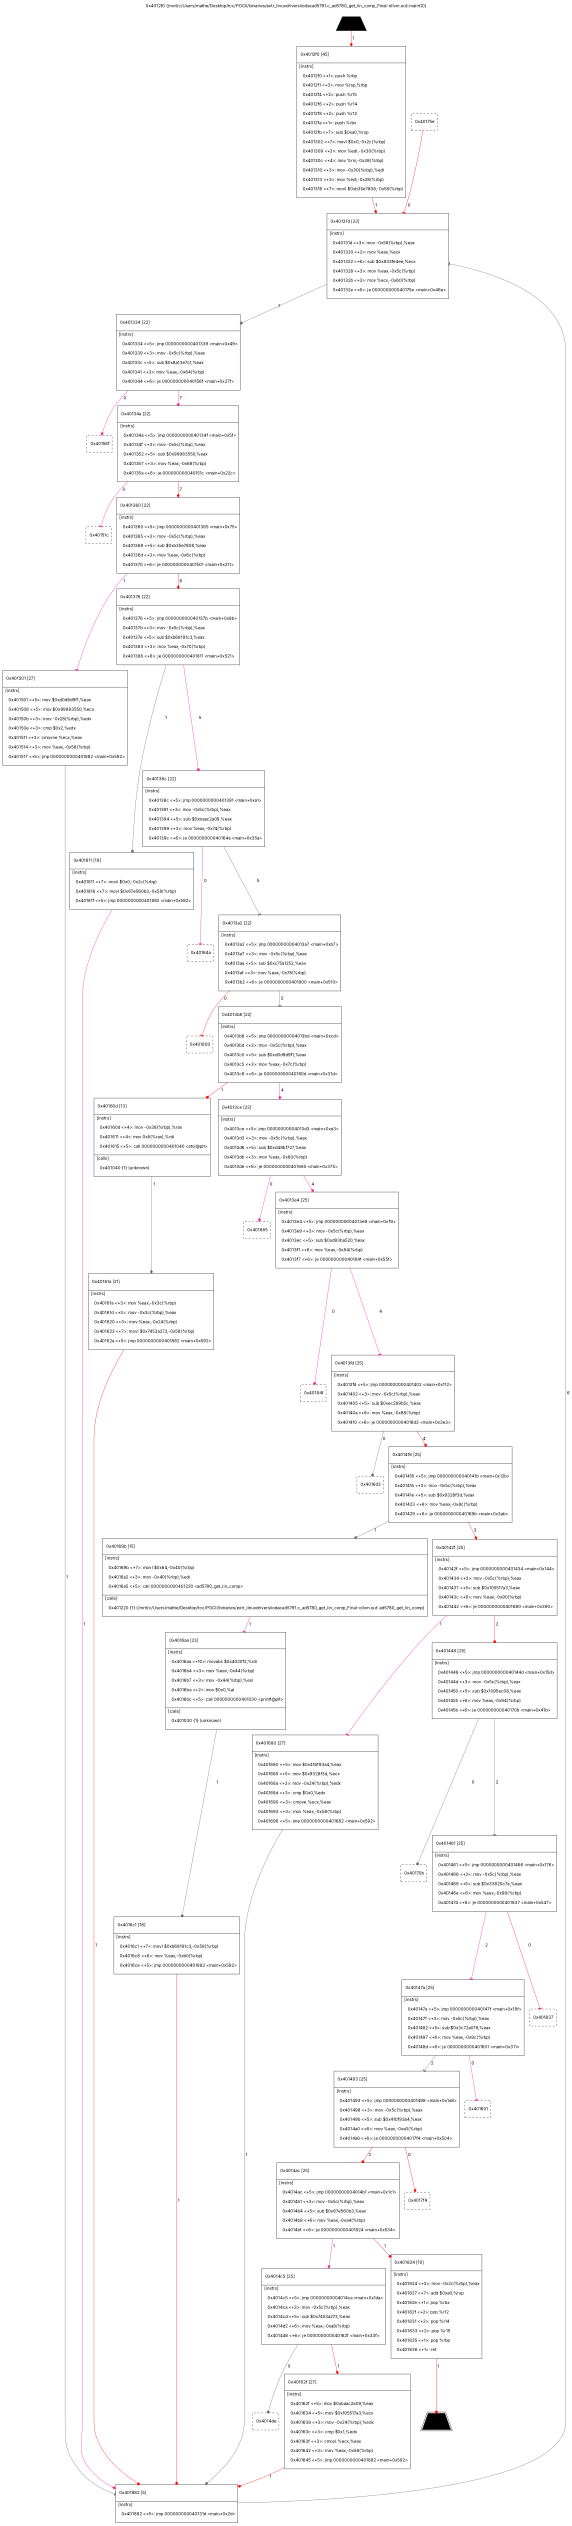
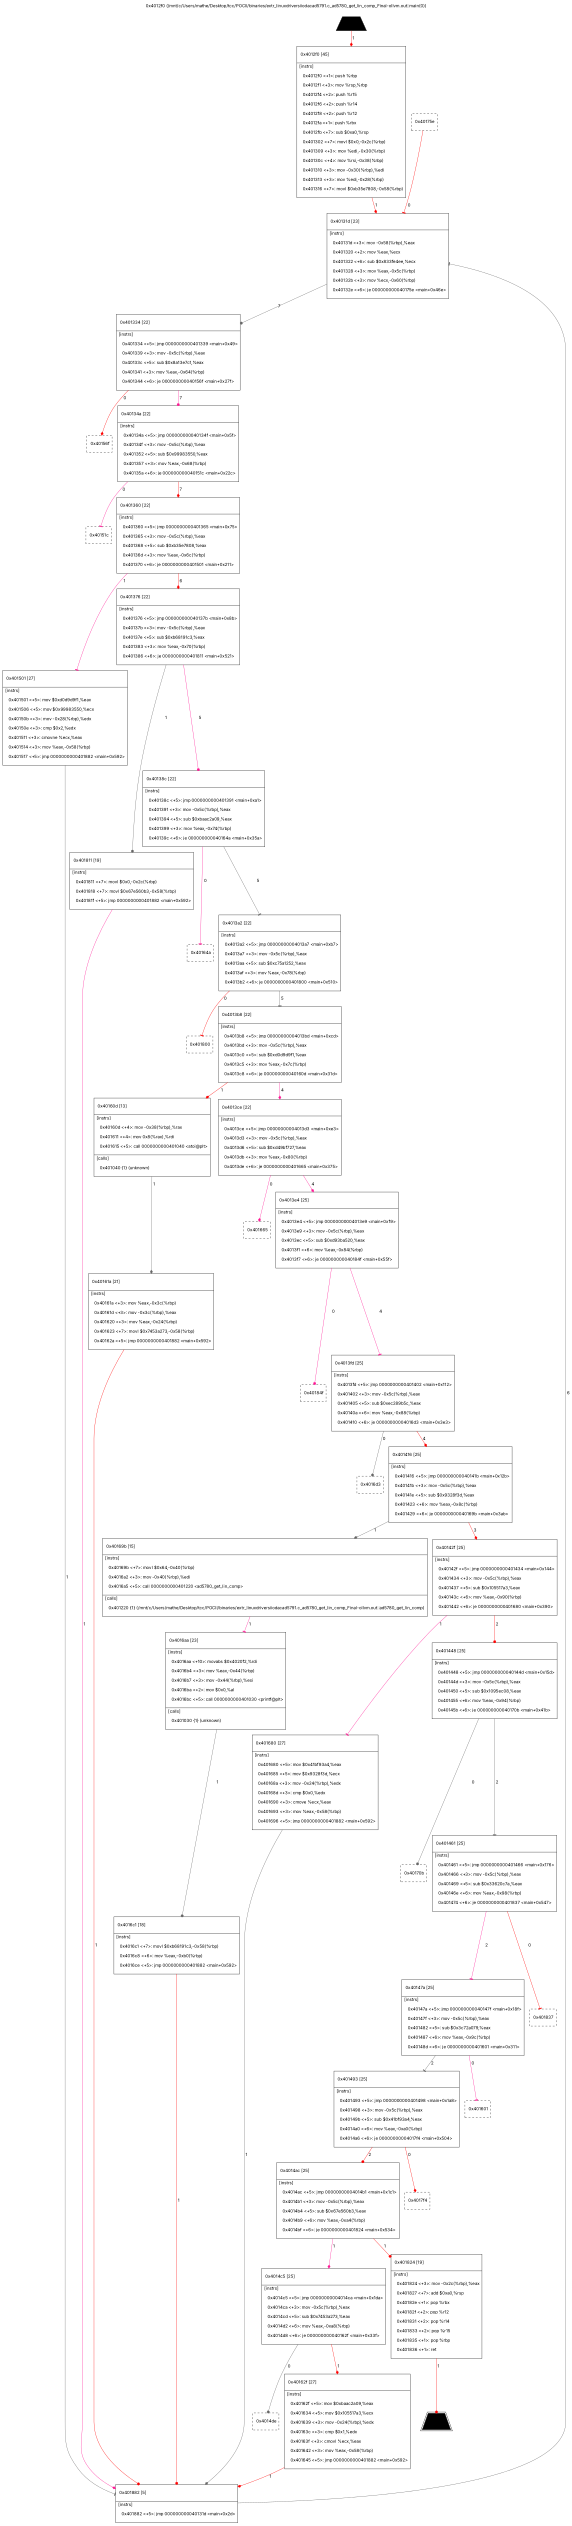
edge "0x401334 [22]" -> "0x40156f": color deeppink -> red
